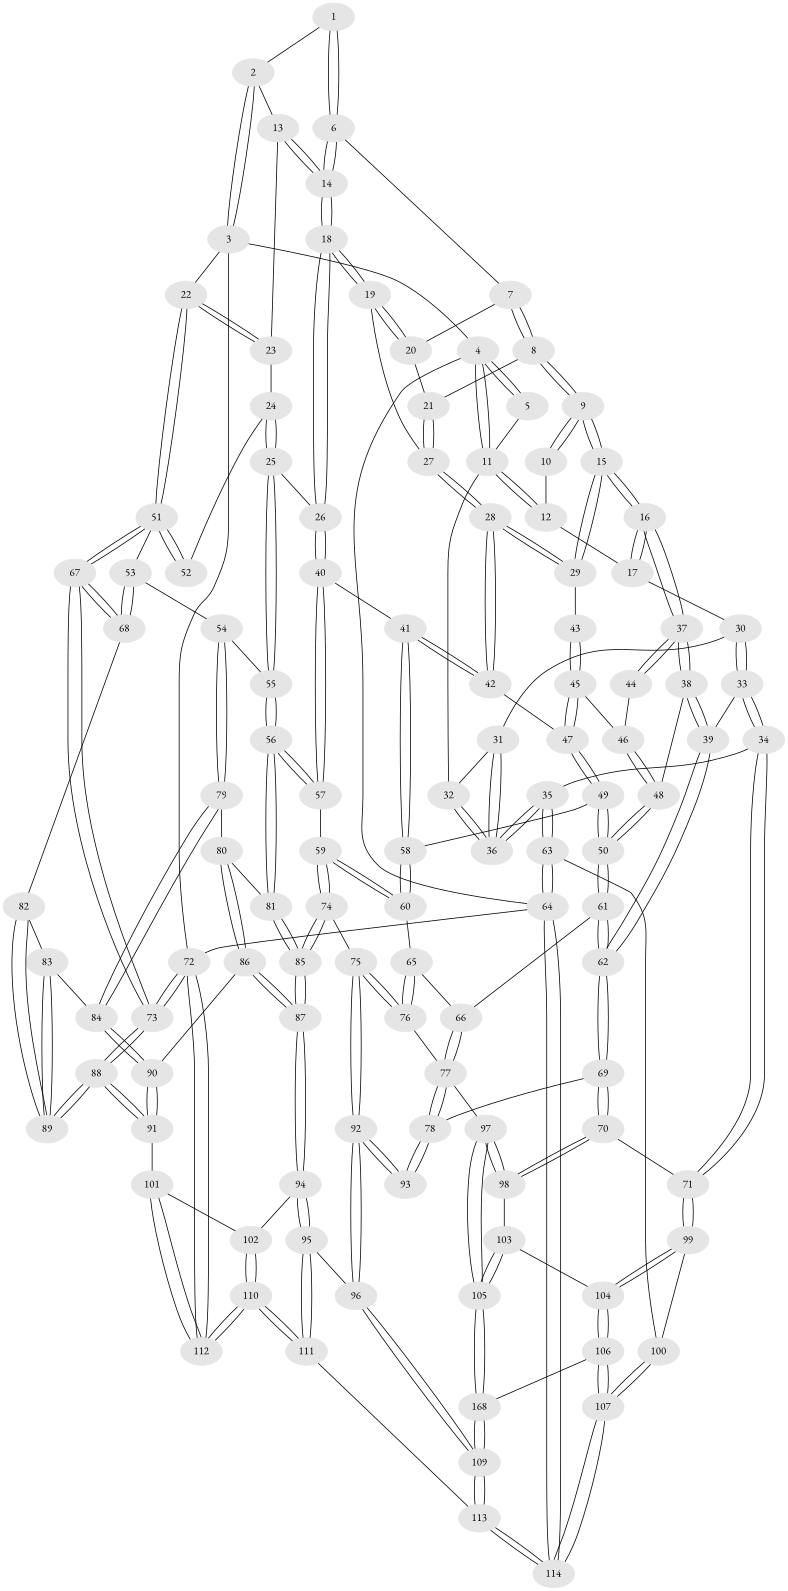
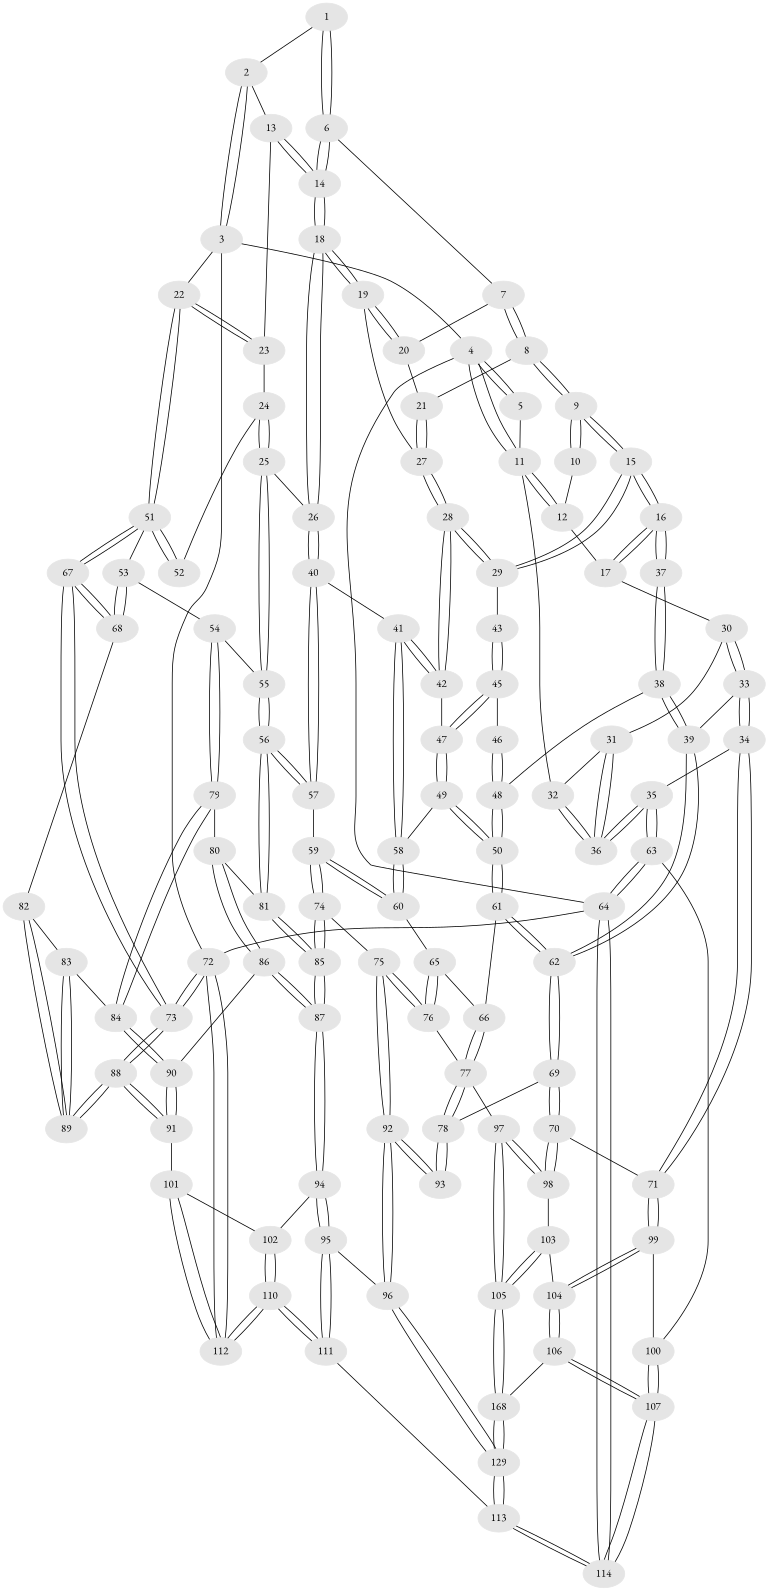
node "44": removed
node "109": label "109" -> "129"
